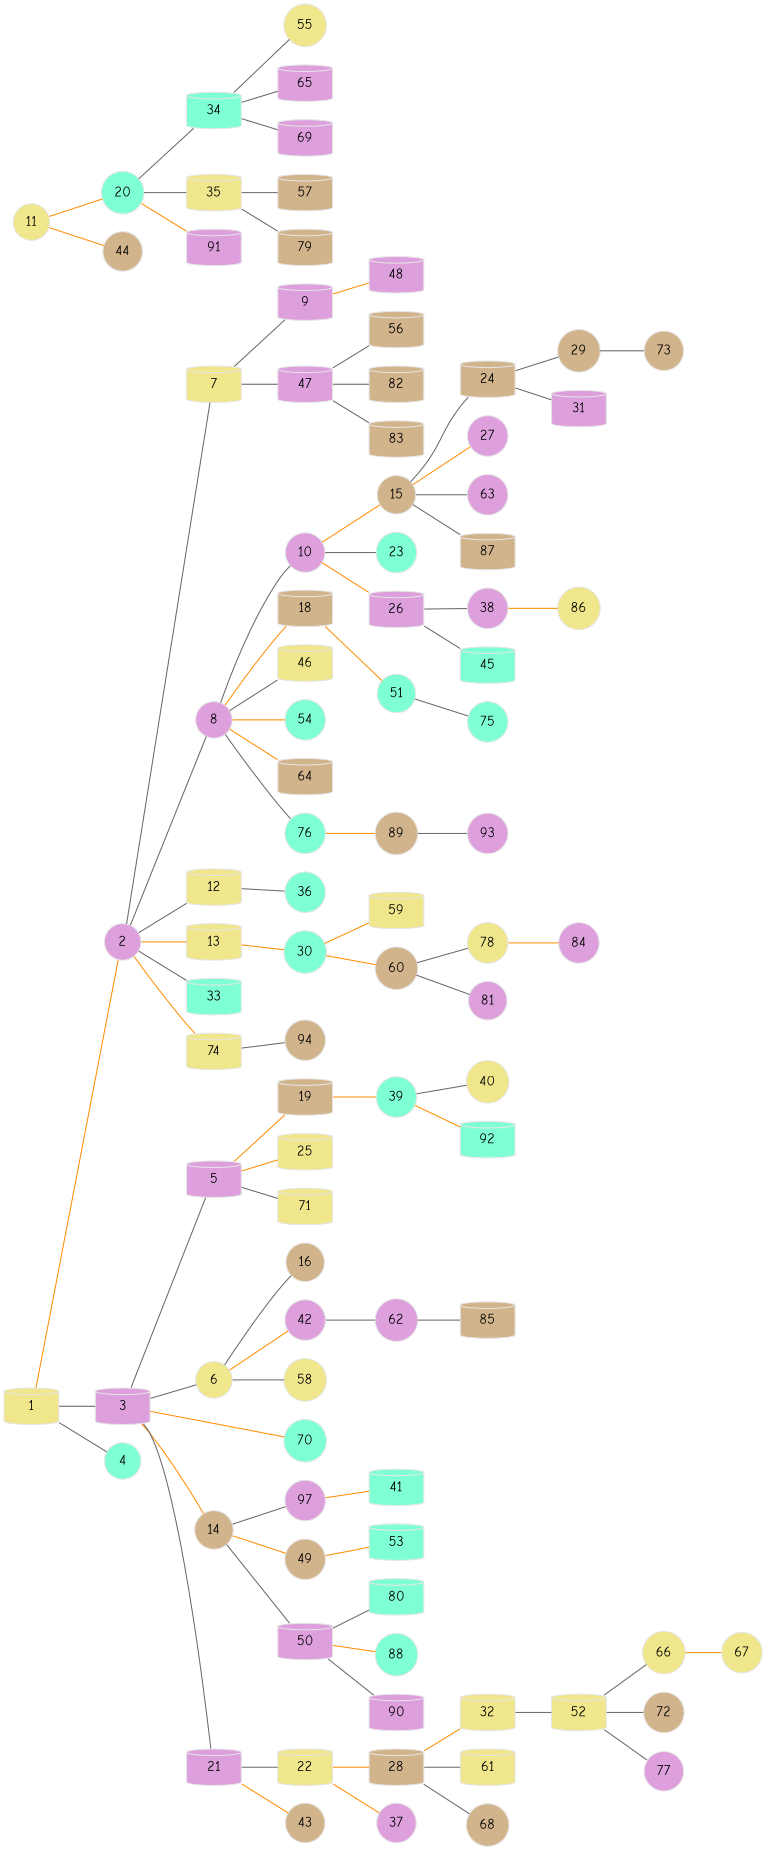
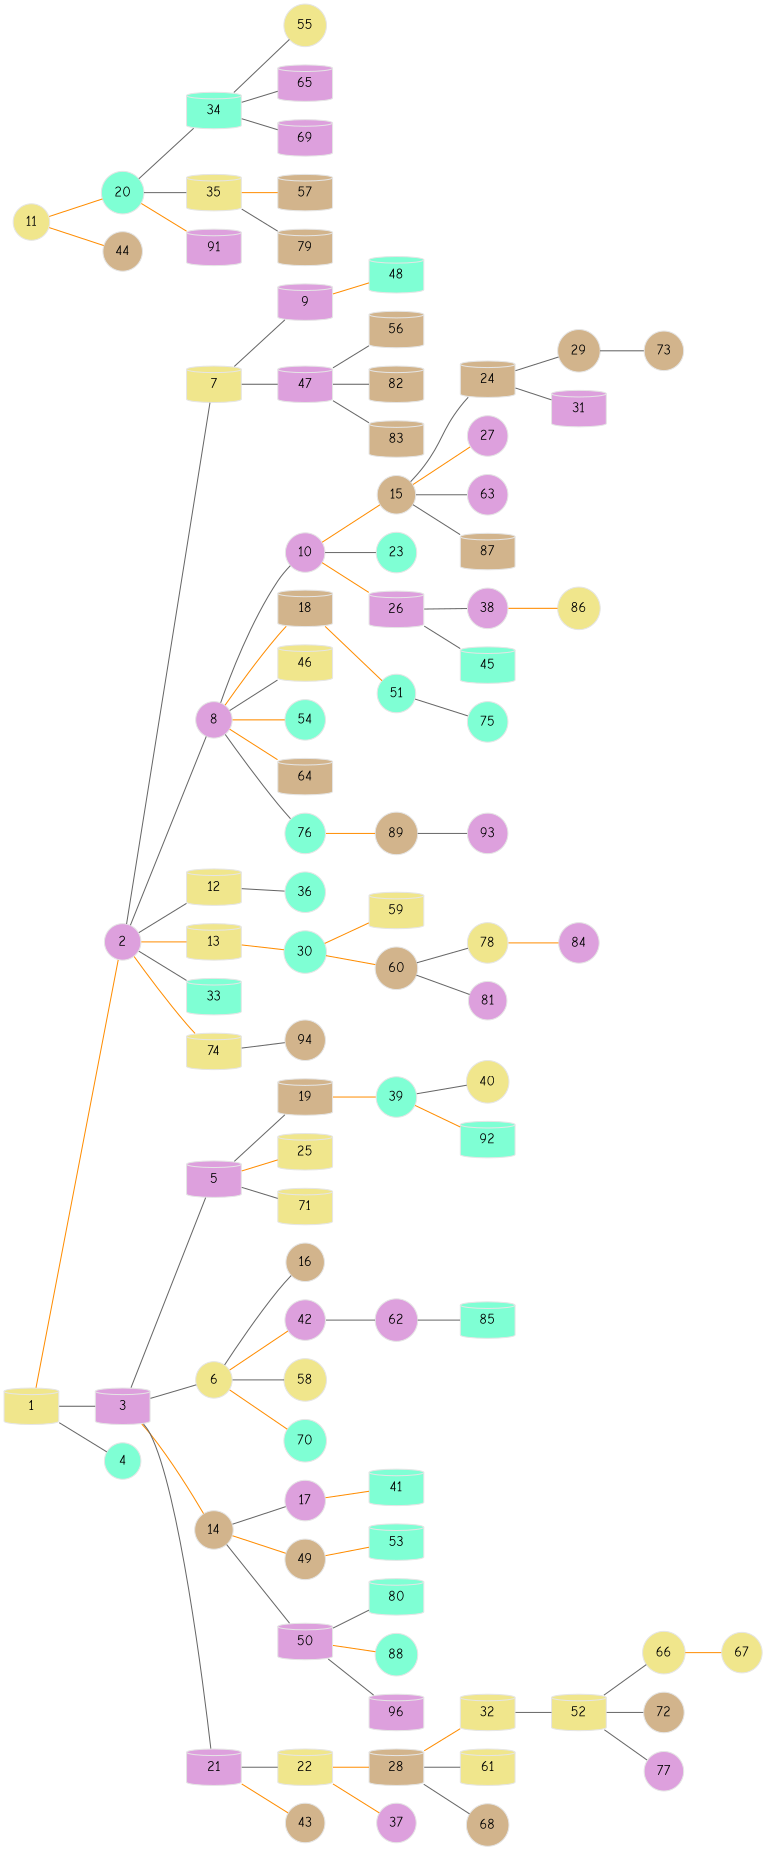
edge "35" -- "57": color gray40 -> darkorange
node "48": fillcolor plum -> aquamarine
edge "19" -- "5": color darkorange -> gray40
node "85": fillcolor tan -> aquamarine
edge "3" -- "70": now "6" -- "70"
node "97": label "97" -> "17"
node "90": label "90" -> "96"
